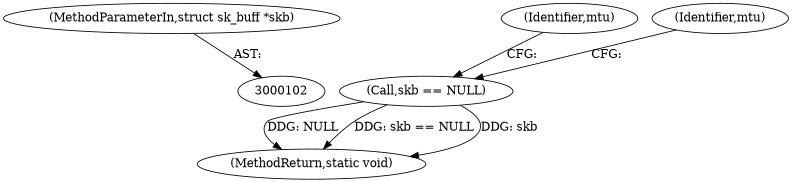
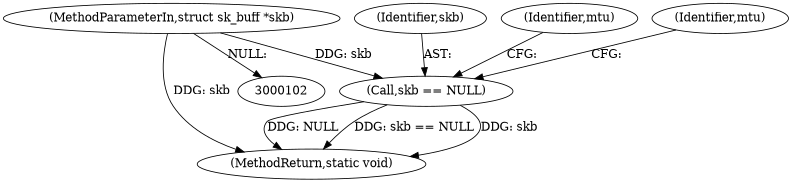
node "(Identifier,skb)": added
edge "(MethodParameterIn,struct sk_buff *skb)" -> "(Call,skb == NULL)": added, label "DDG: skb"
edge "(MethodParameterIn,struct sk_buff *skb)" -> "3000102": label "AST: " -> "NULL: "
edge "(MethodParameterIn,struct sk_buff *skb)" -> "(MethodReturn,static void)": added, label "DDG: skb"
